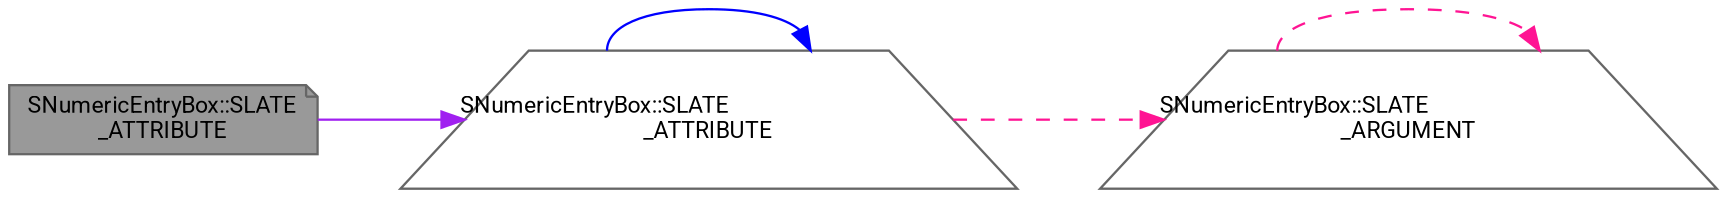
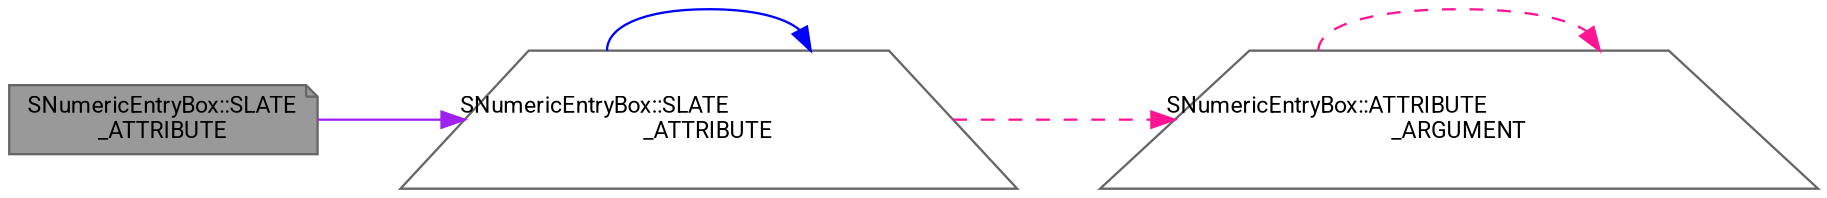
node "SNumericEntryBox::SLATE _ARGUMENT": label "SNumericEntryBox::SLATE _ARGUMENT" -> "SNumericEntryBox::ATTRIBUTE _ARGUMENT"
